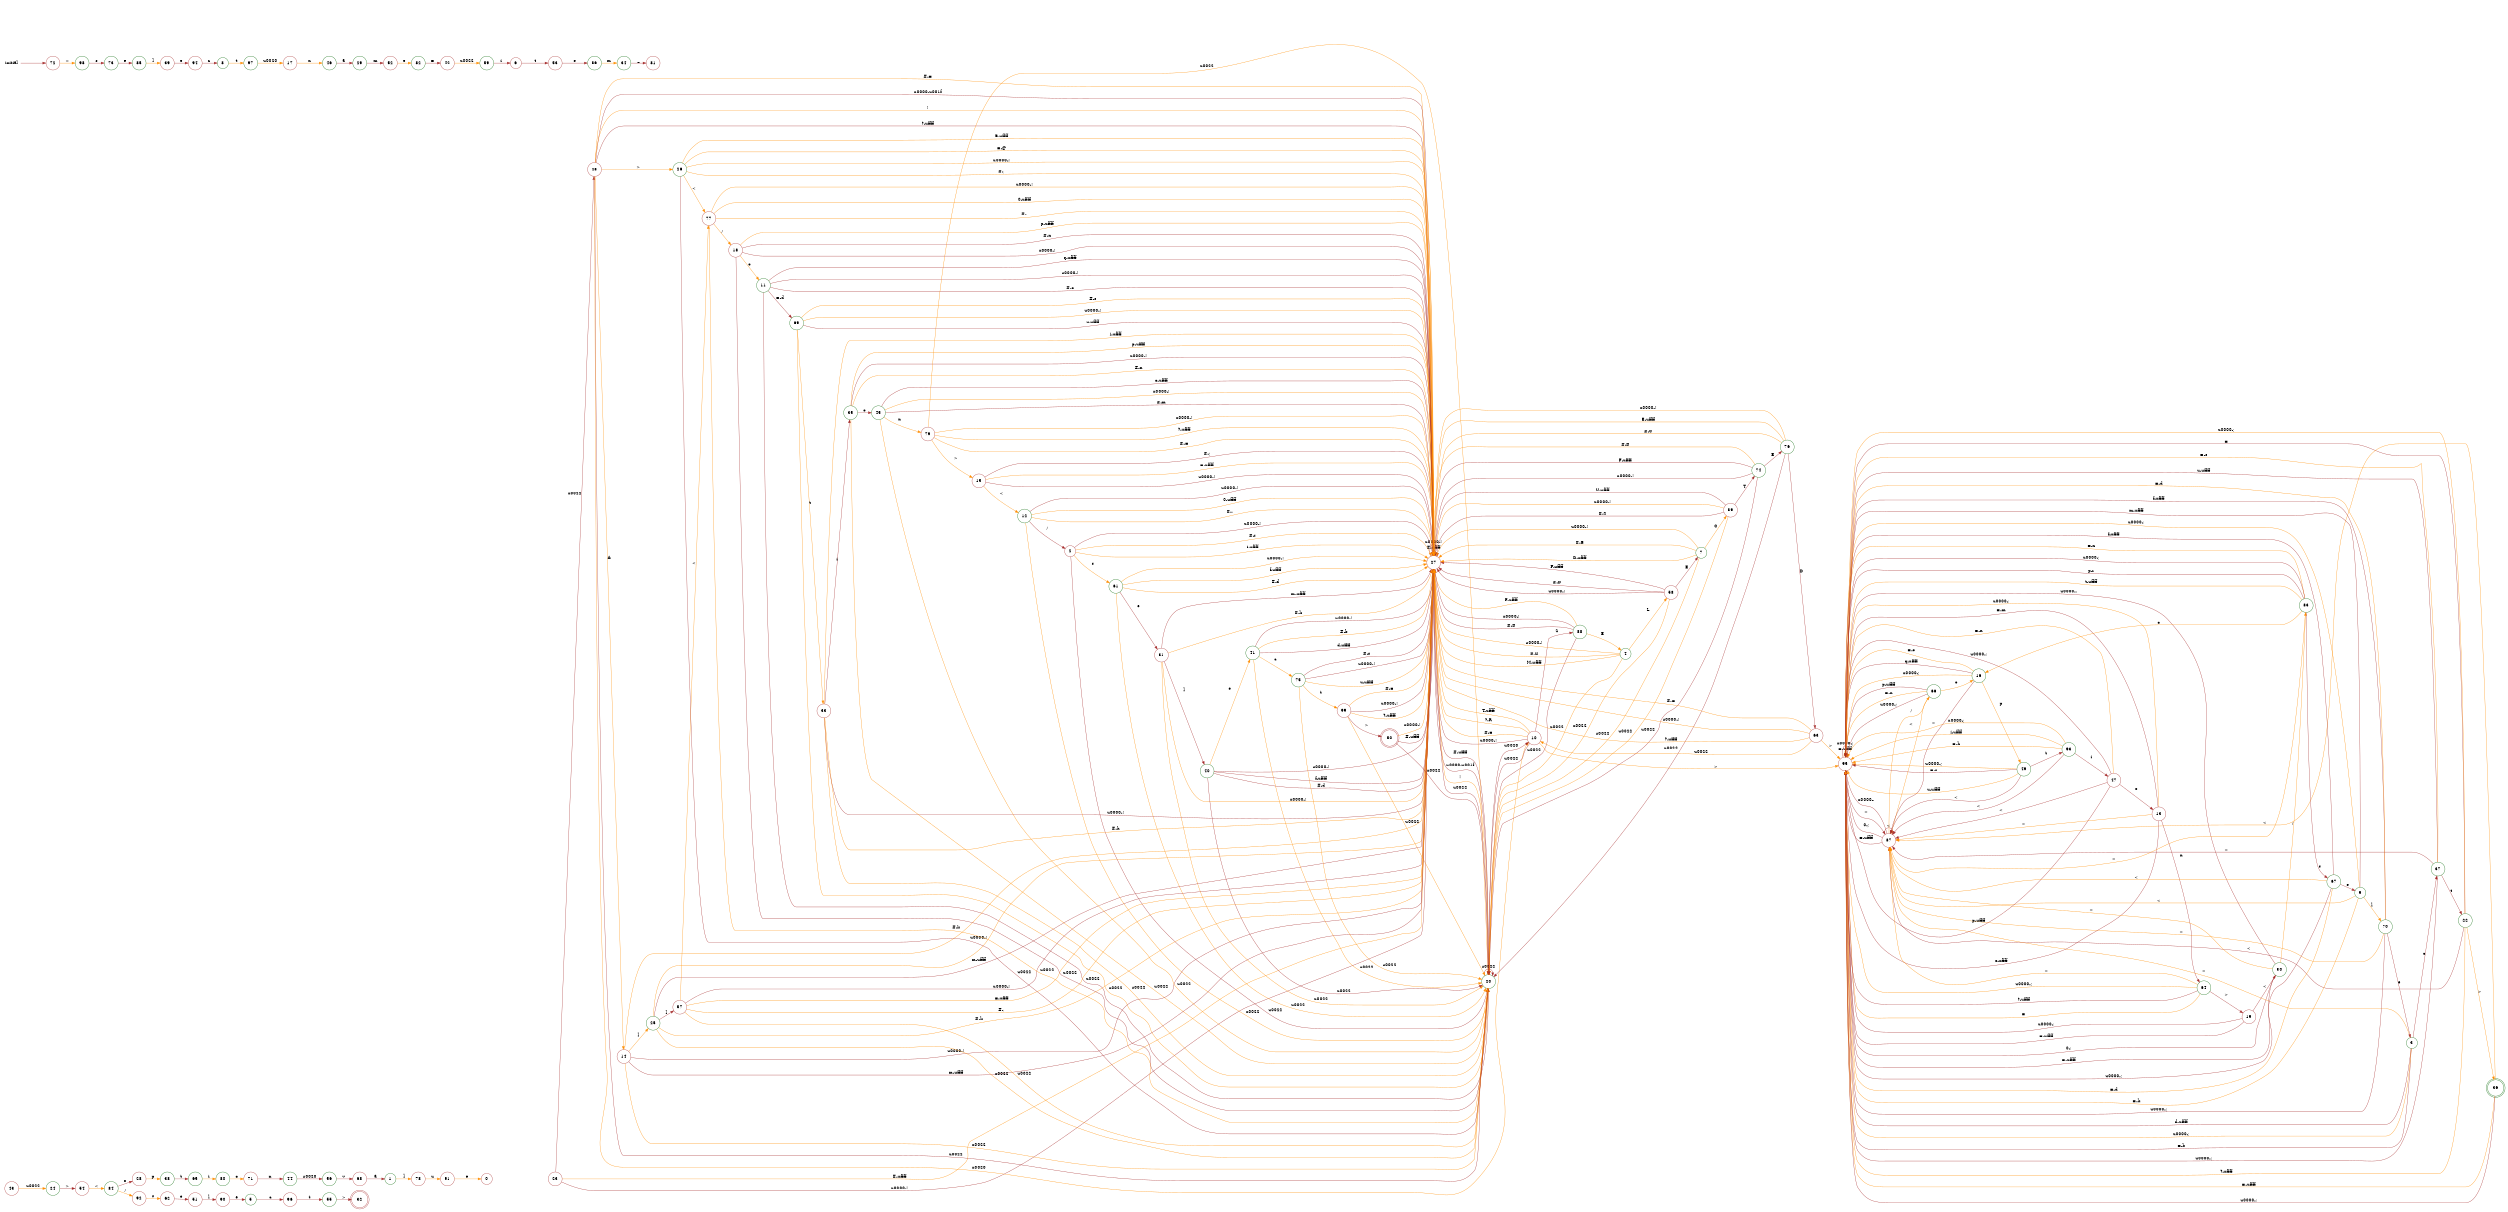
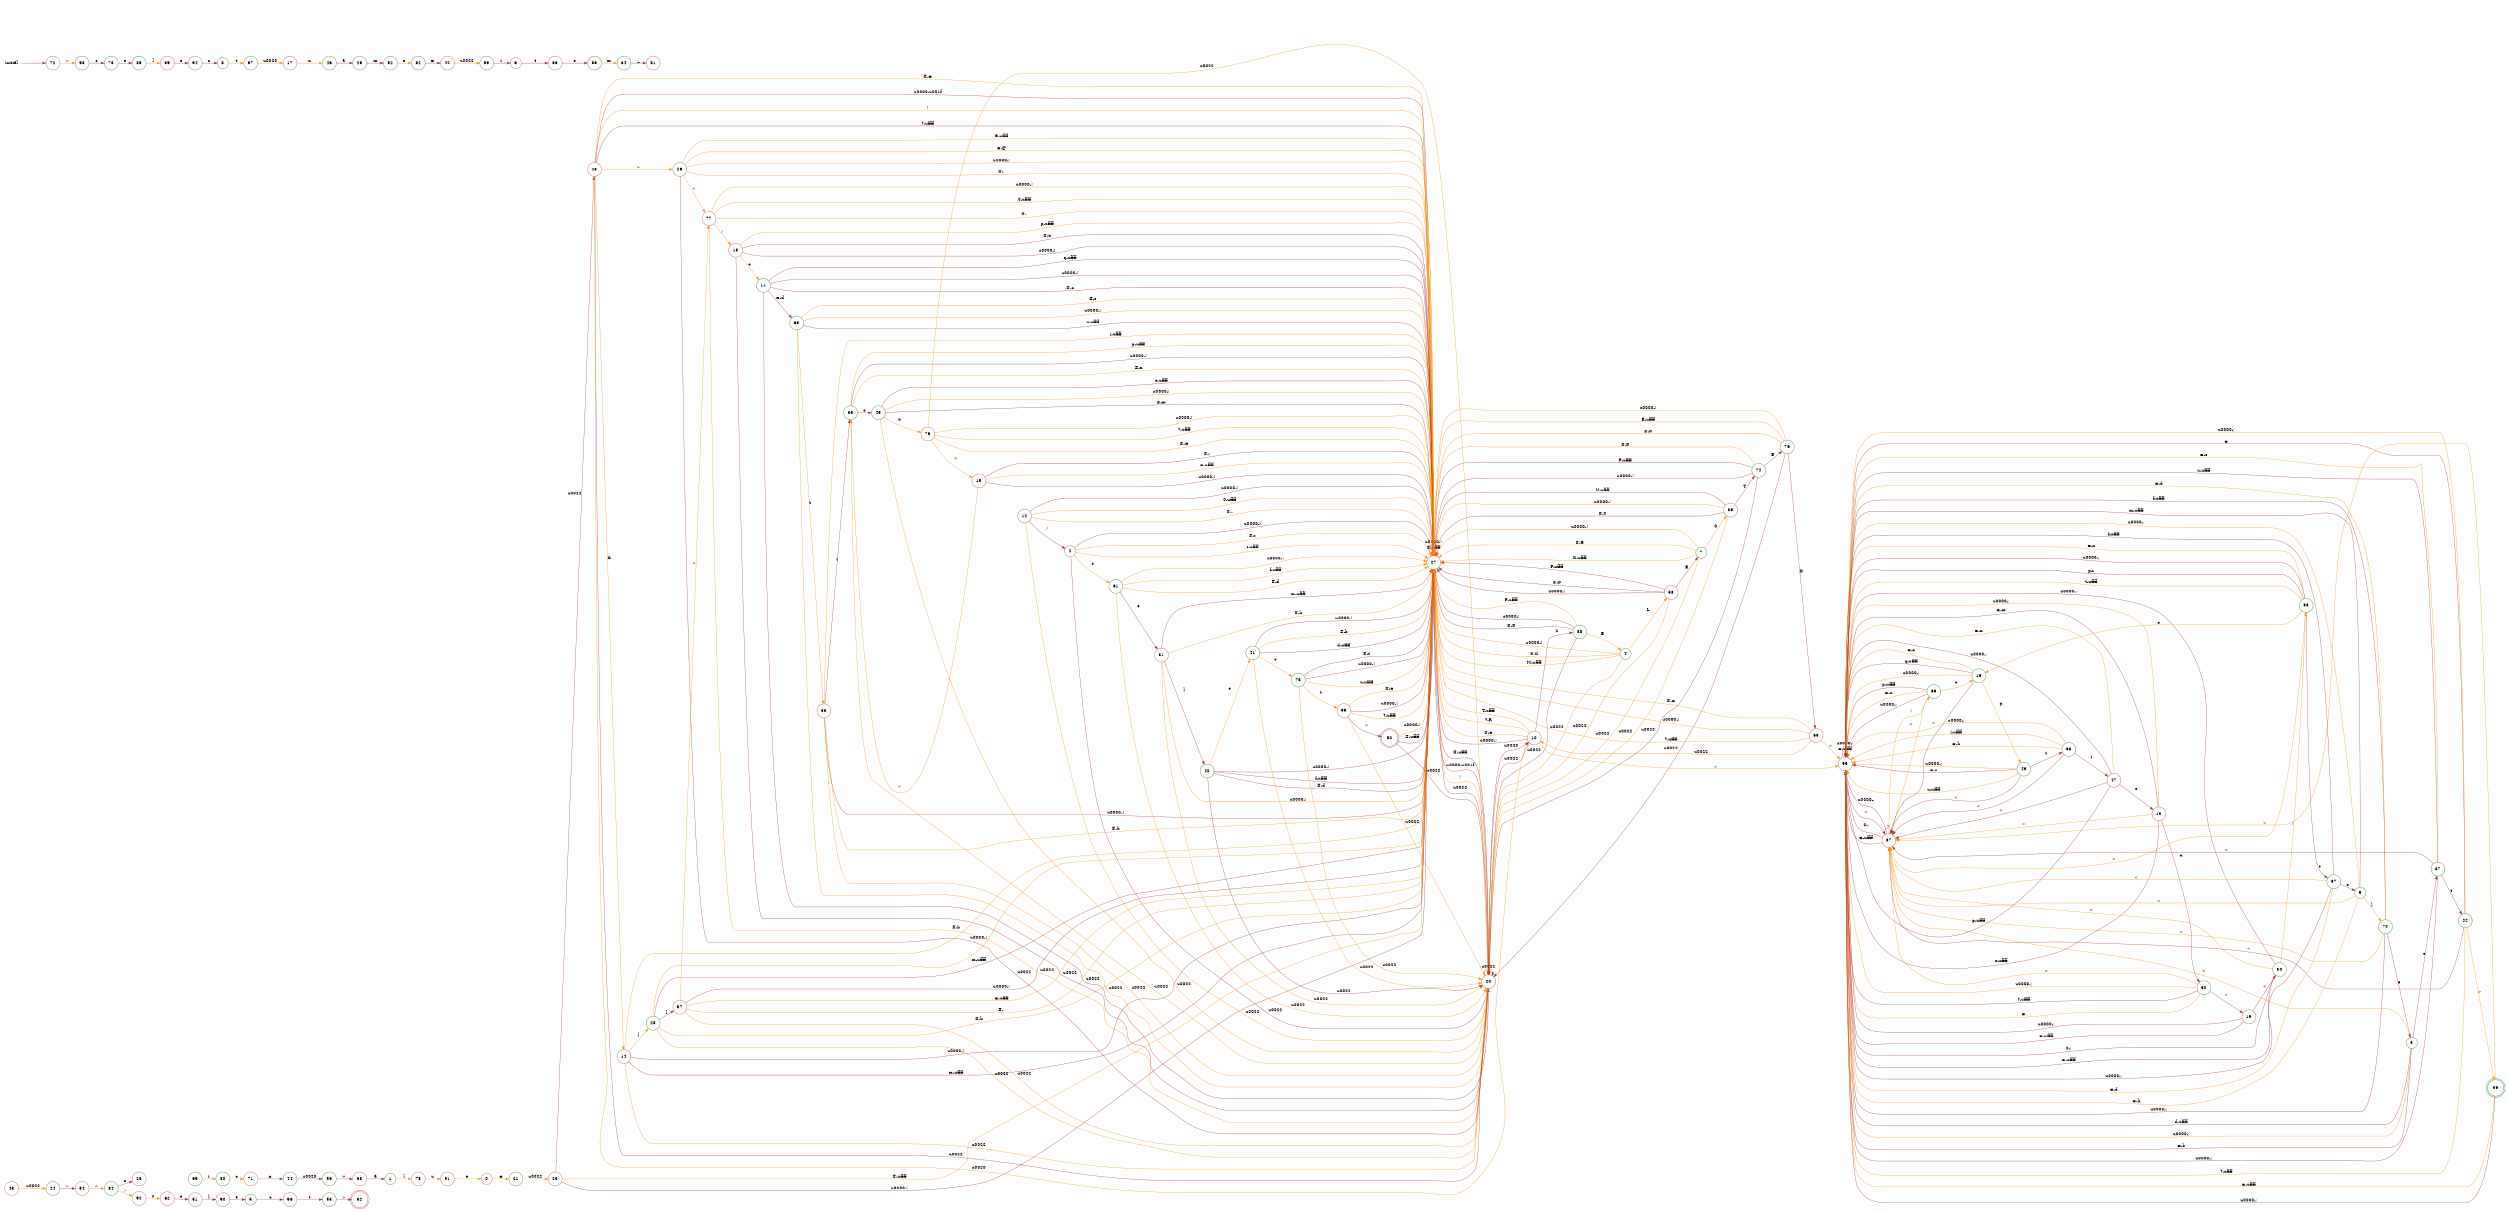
edge "15" -> "12": now "15" -> "35"
node "64": label "64" -> "60"
node "38": removed
node "21": added
